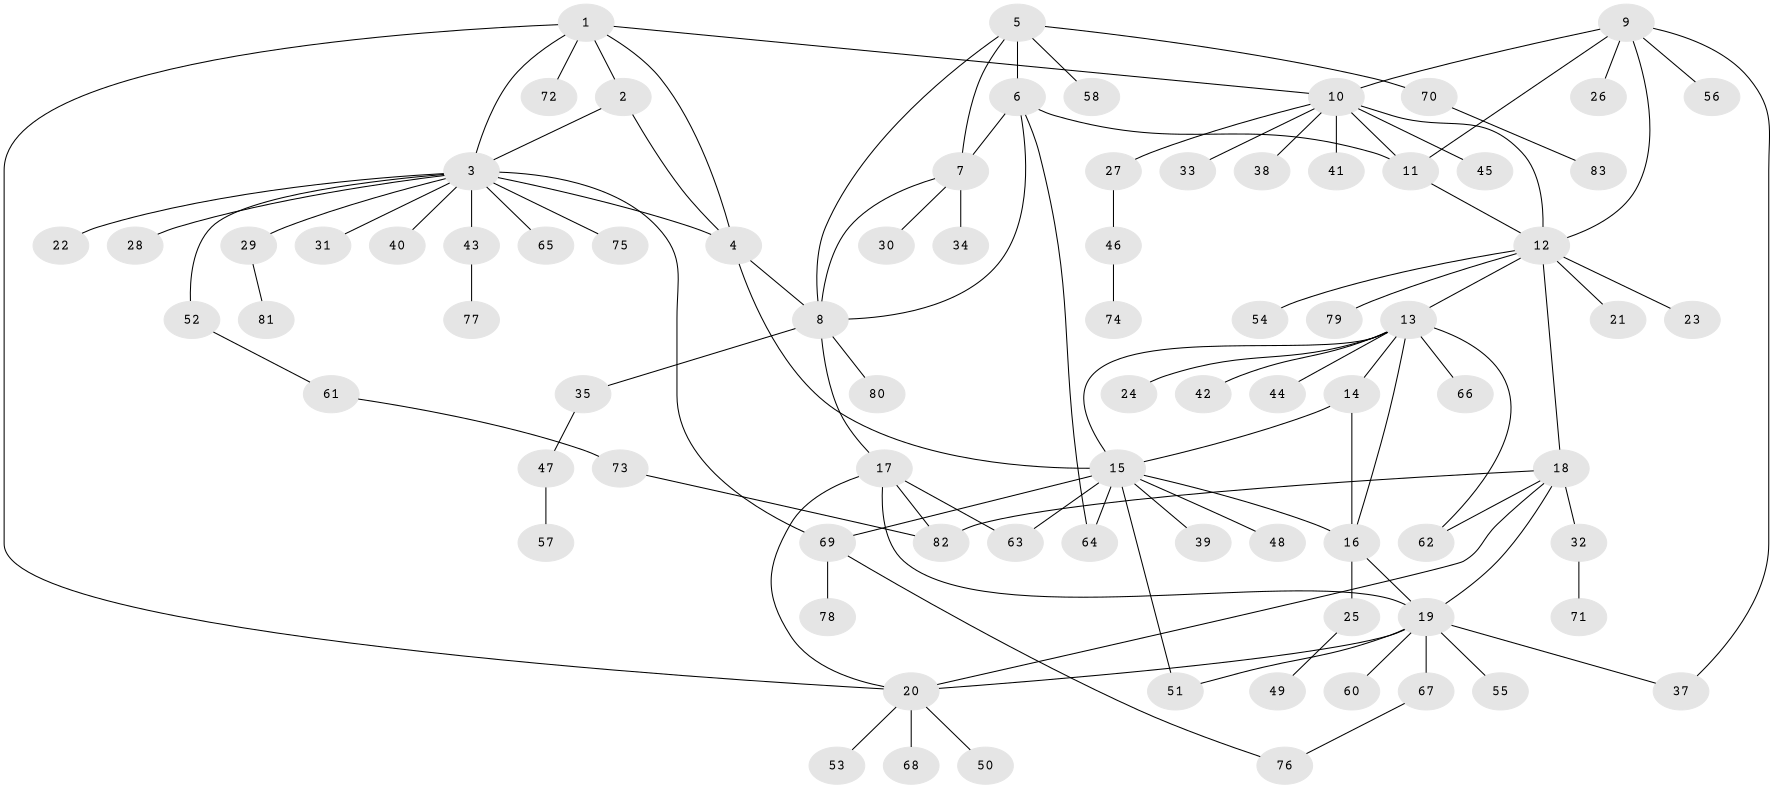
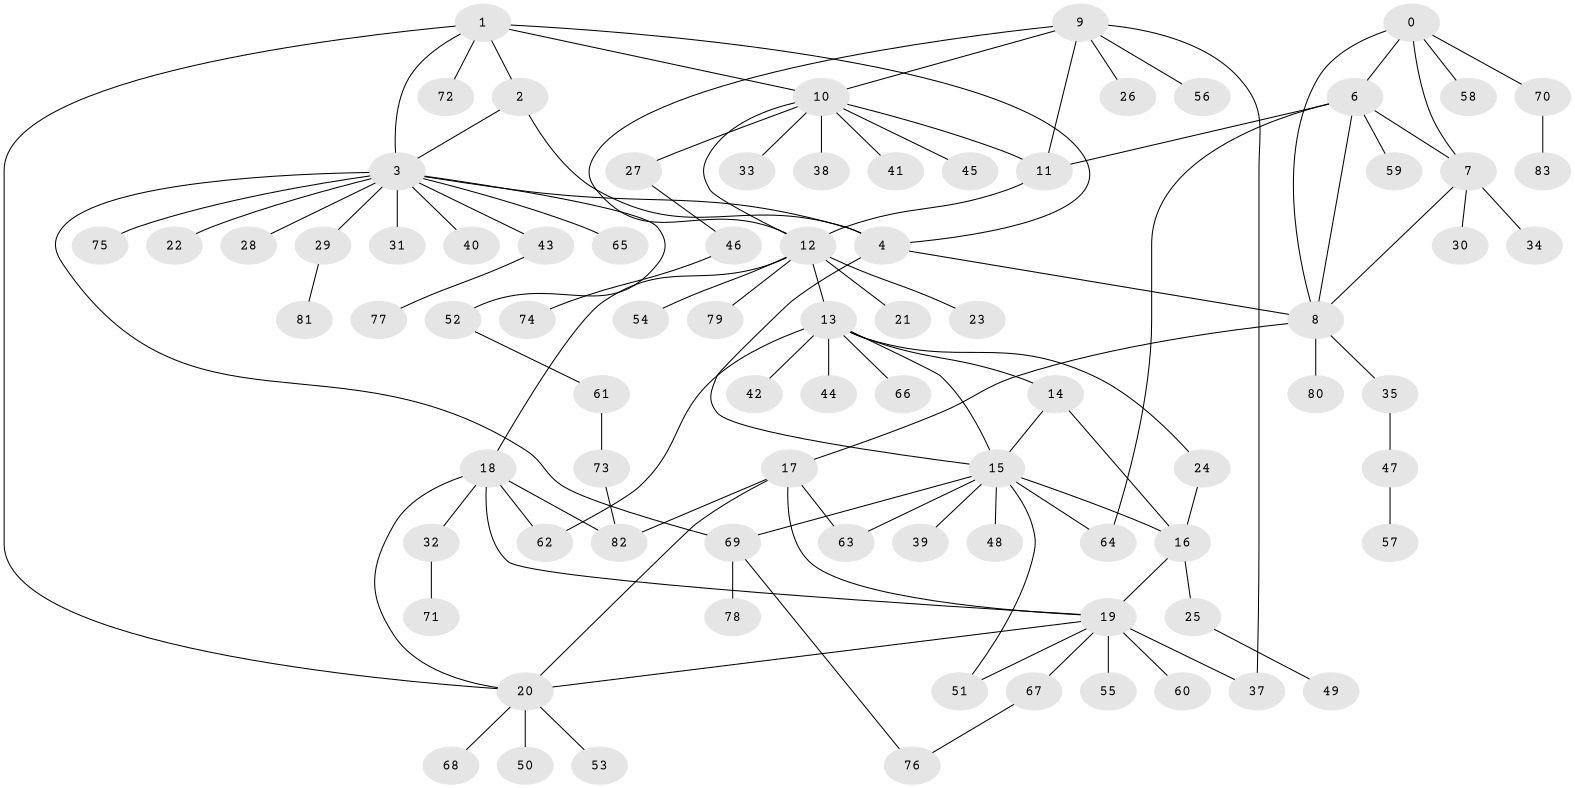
node "5": label "5" -> "0"
node "59": added
edge "13" -- "16": now "24" -- "16"
